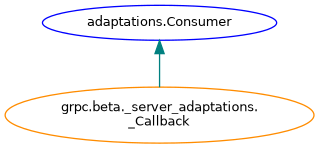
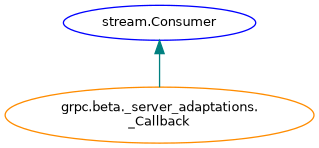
node "adaptations.Consumer": label "adaptations.Consumer" -> "stream.Consumer"
